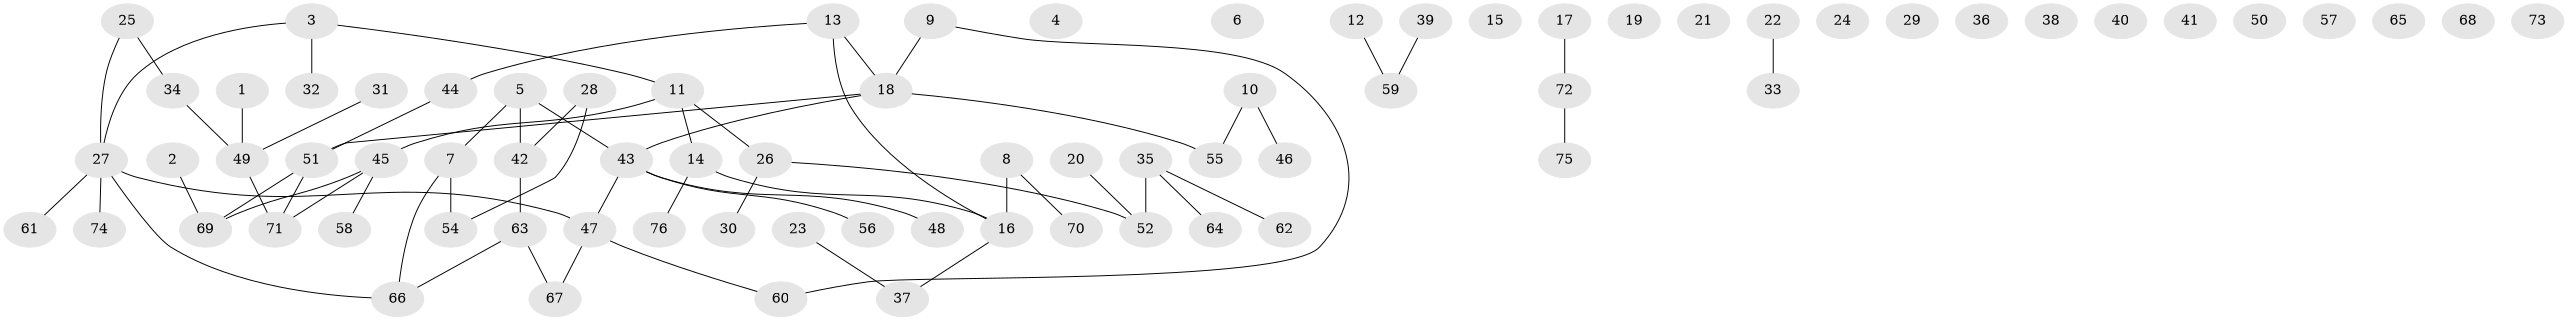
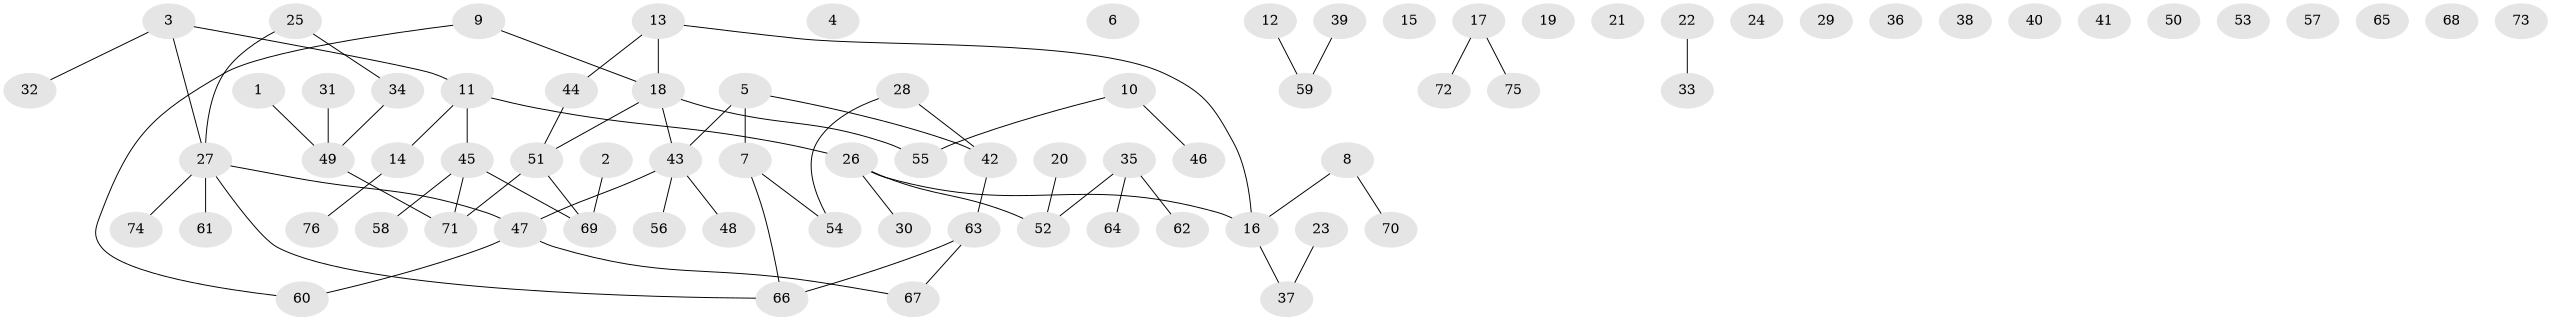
node "53": added
edge "72" -- "75": now "17" -- "75"
edge "14" -- "16": now "26" -- "16"
